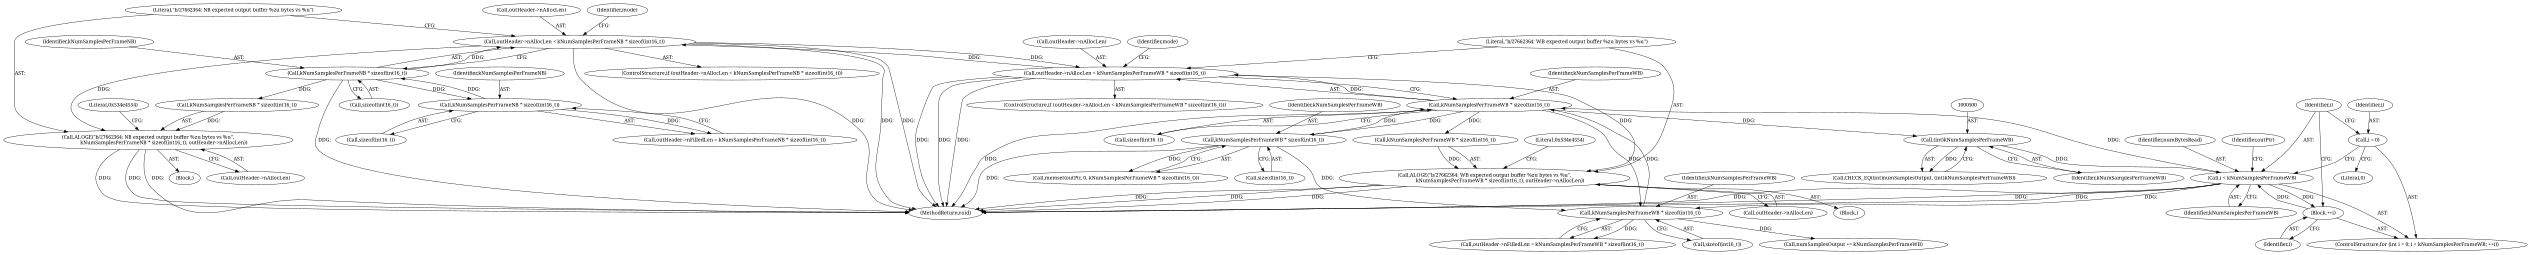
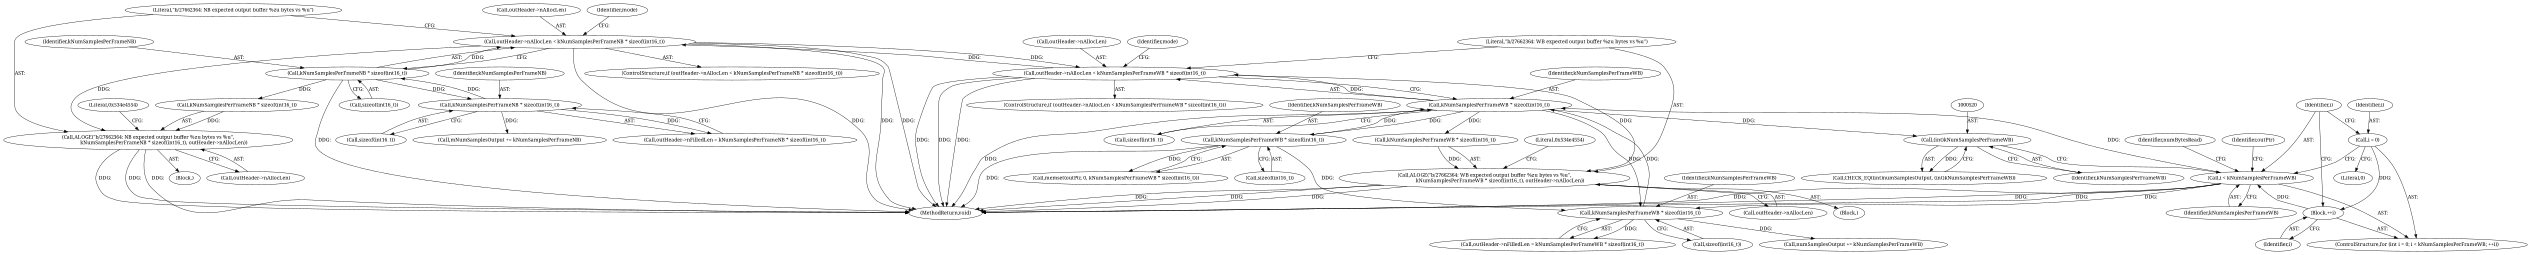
node "1000500": label "1000500" -> "1000520"
node "(Call,mNumSamplesOutput += kNumSamplesPerFrameNB)": added
edge "(Call,(int)kNumSamplesPerFrameWB)" -> "(Call,i < kNumSamplesPerFrameWB)": label "DDG: " -> "CFG: "
edge "(Identifier,numBytesRead)" -> "(Call,i < kNumSamplesPerFrameWB)": label "AST: " -> "CFG: "
edge "(Call,i < kNumSamplesPerFrameWB)" -> "(Block,++i)": now "(Call,i = 0)" -> "(Block,++i)"
